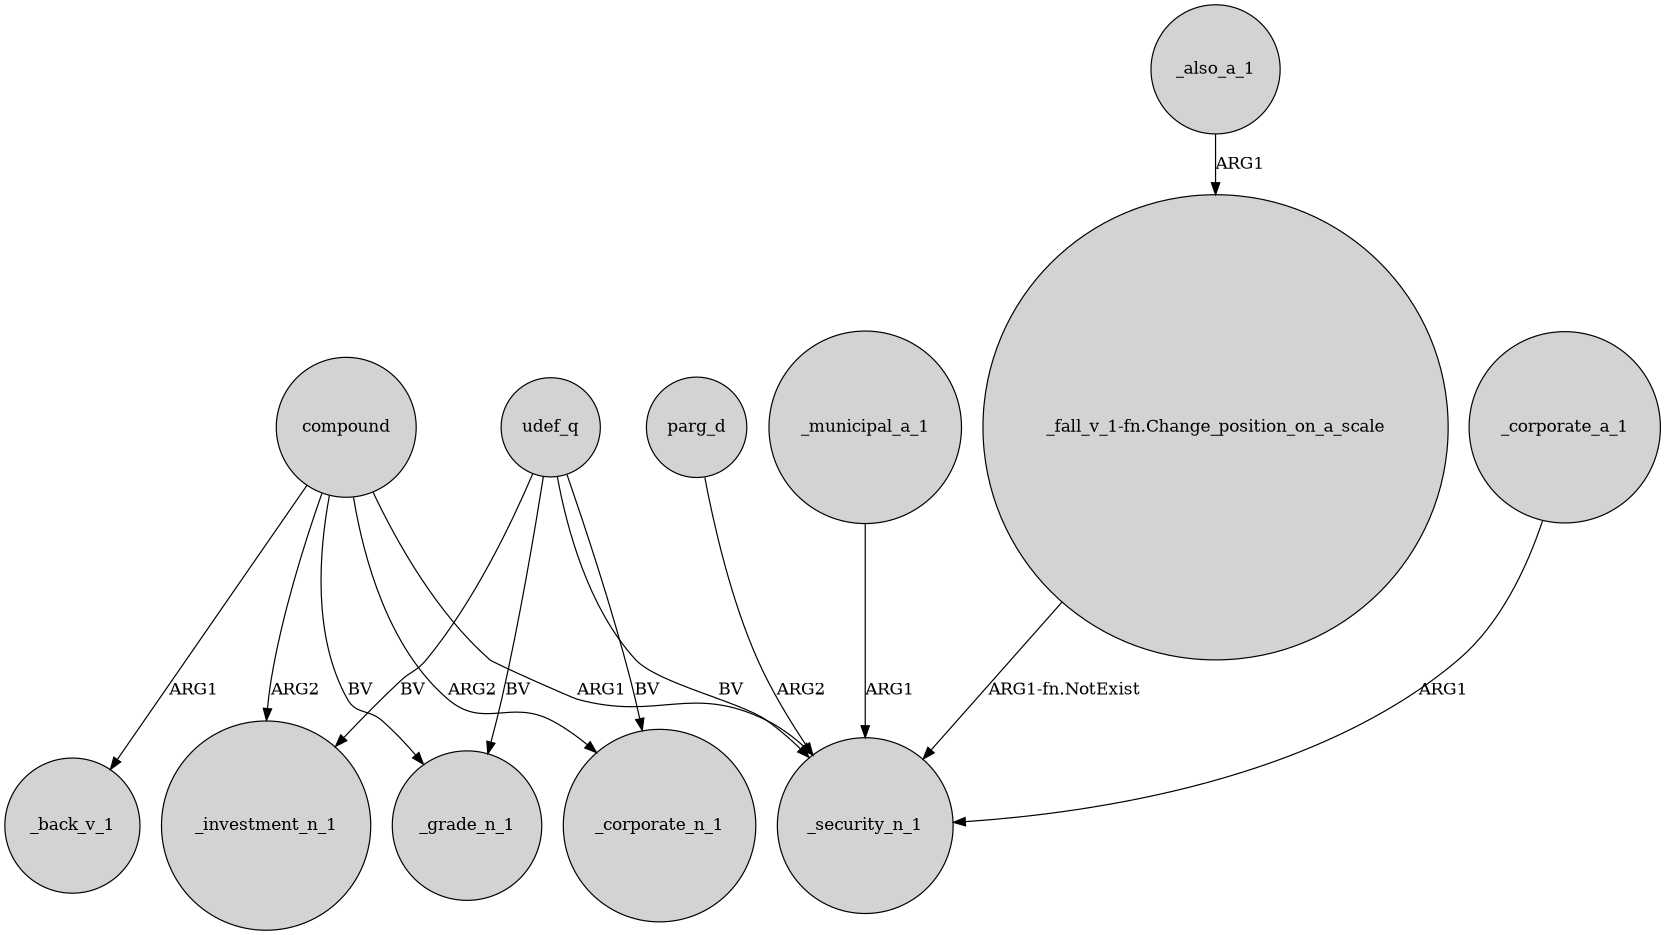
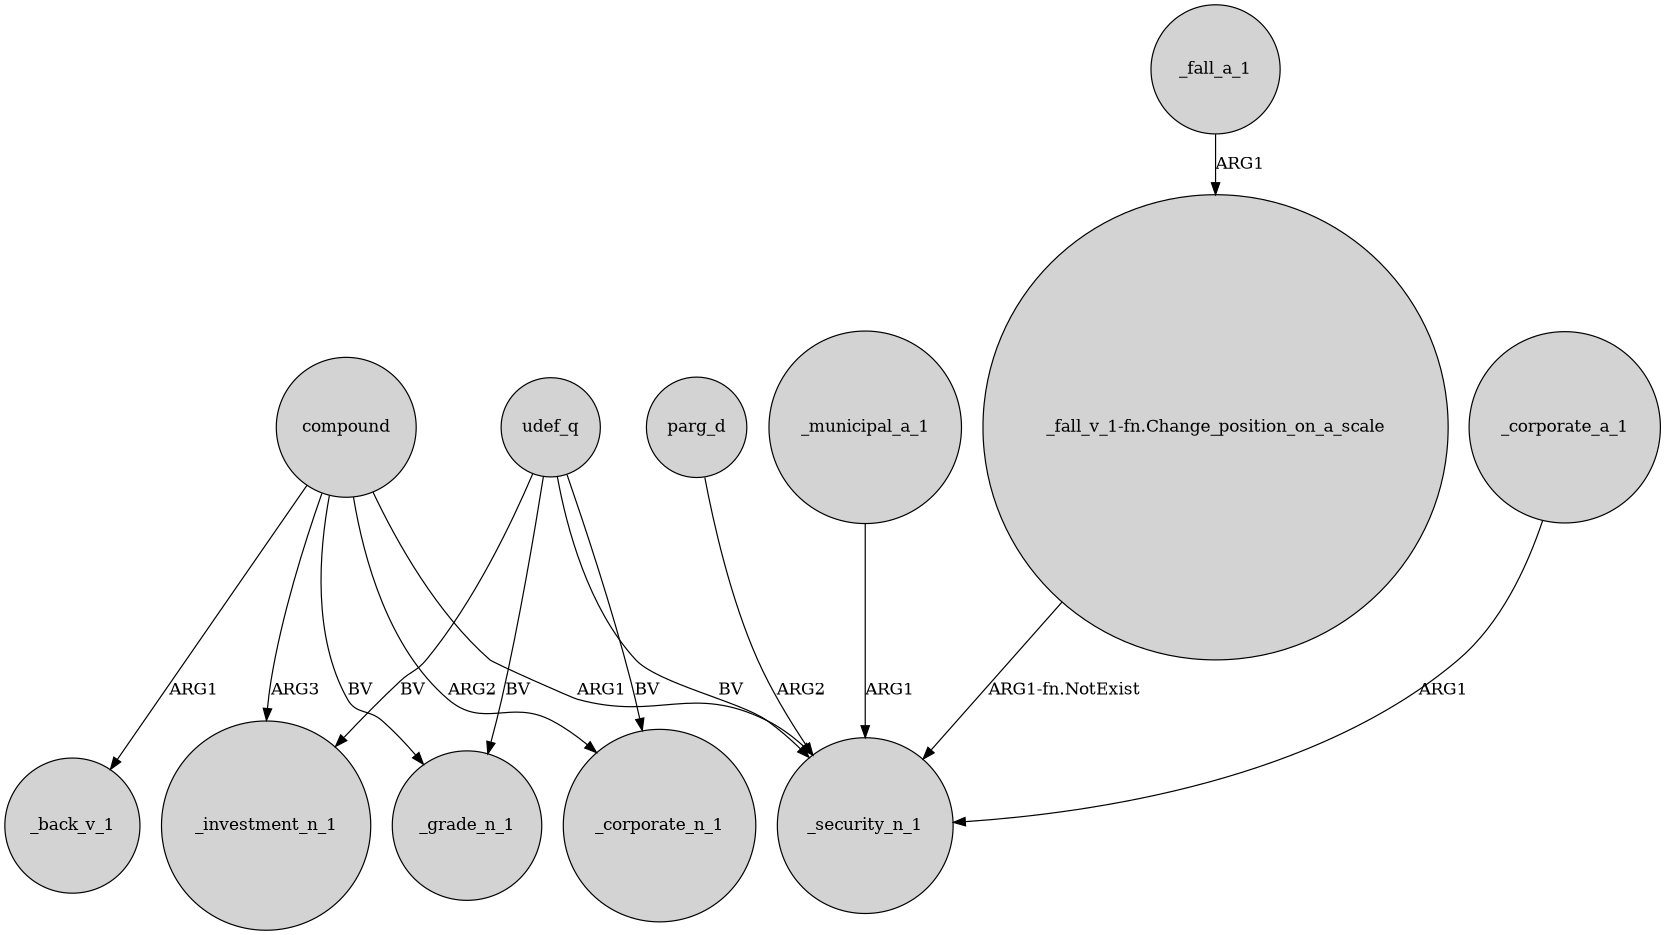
node "_also_a_1": label "_also_a_1" -> "_fall_a_1"
edge "compound" -> "_investment_n_1": label "ARG2" -> "ARG3"
